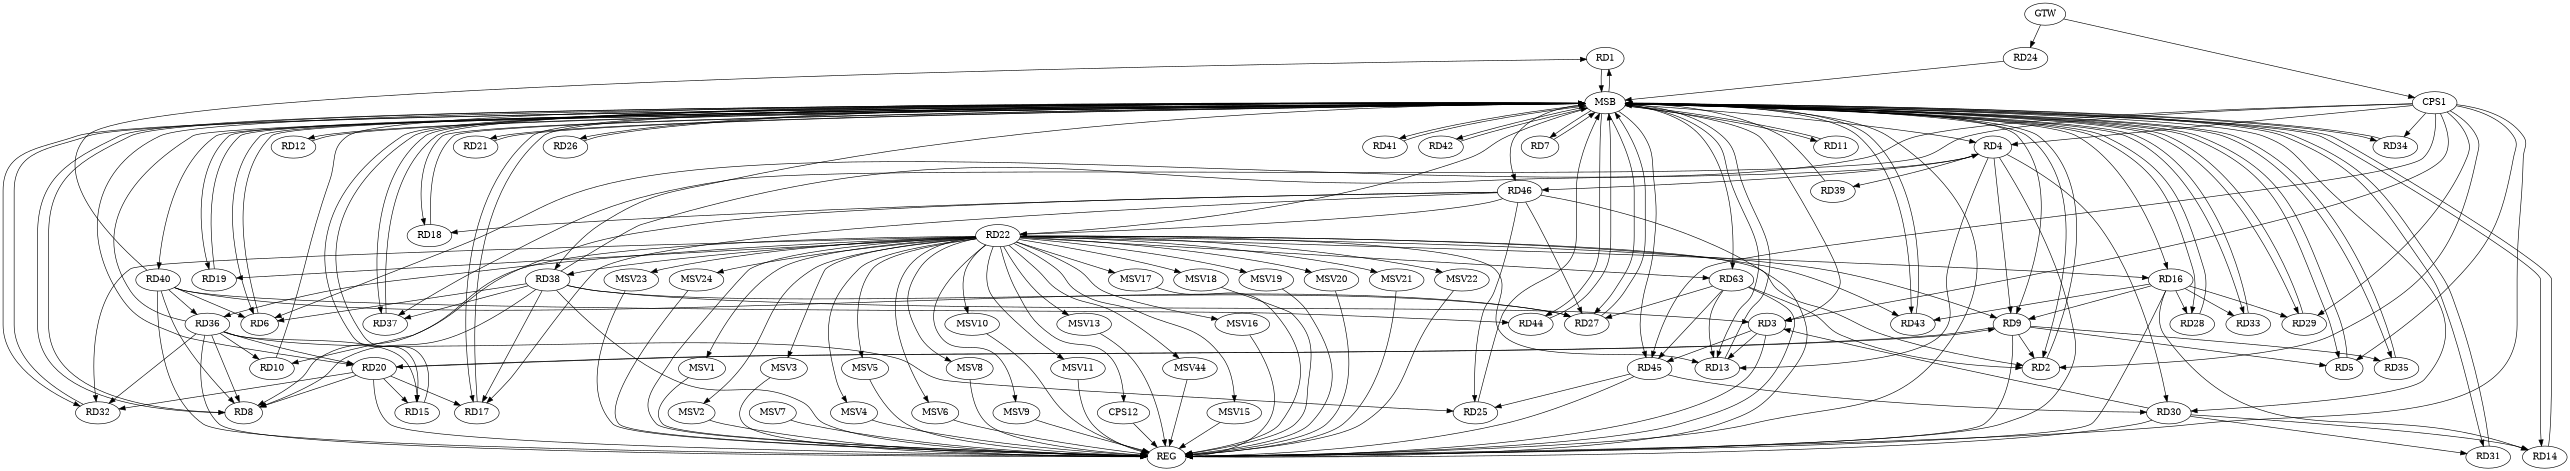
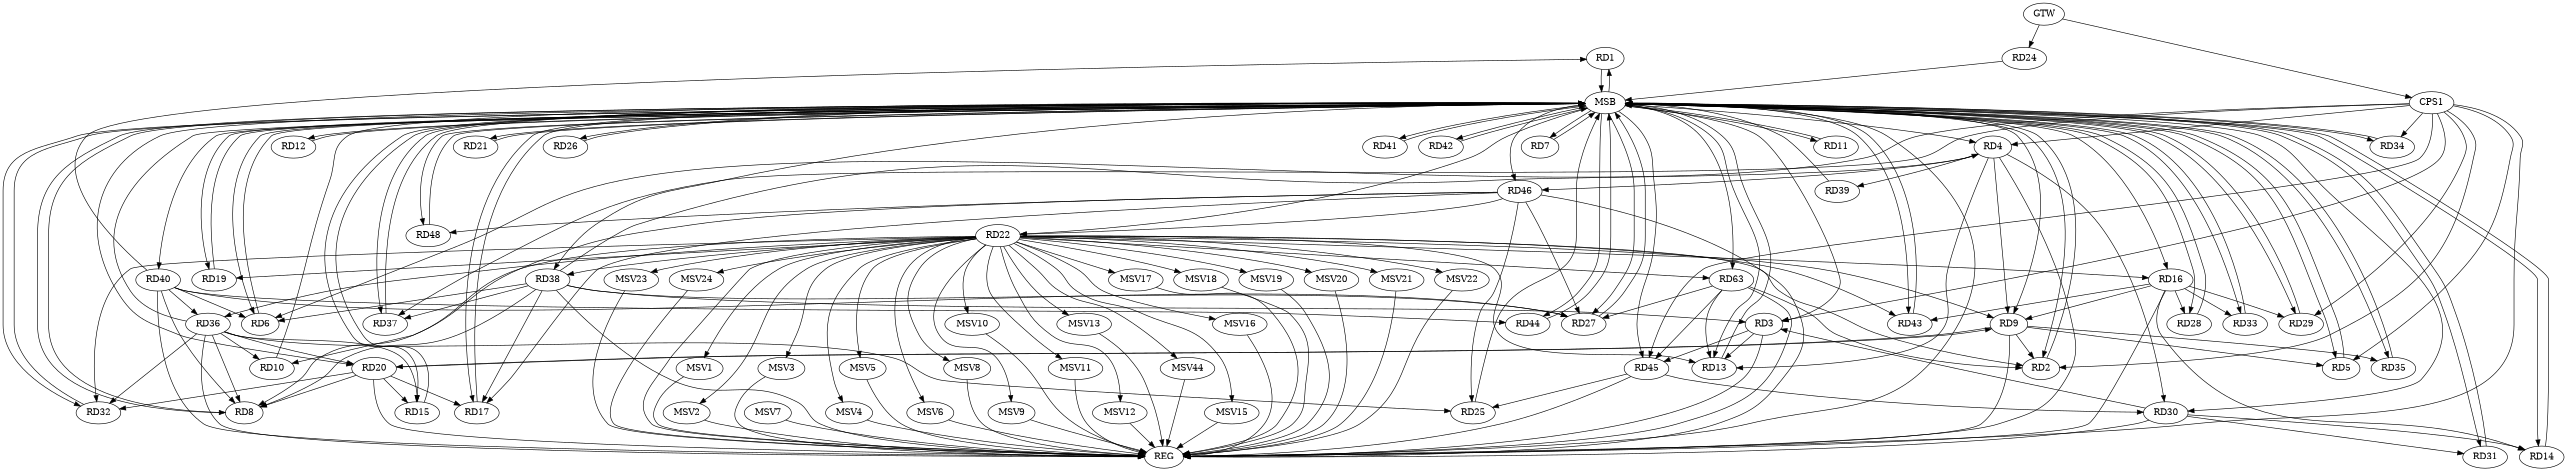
node "RD18": label "RD18" -> "RD48"
node "CPS12": label "CPS12" -> "MSV12"
